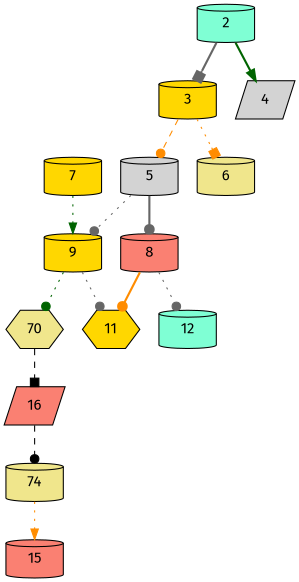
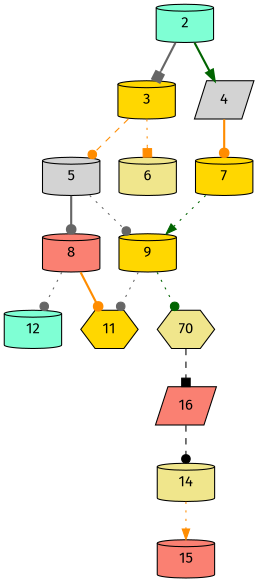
edge "4" -> "7": added
node "74": label "74" -> "14"
